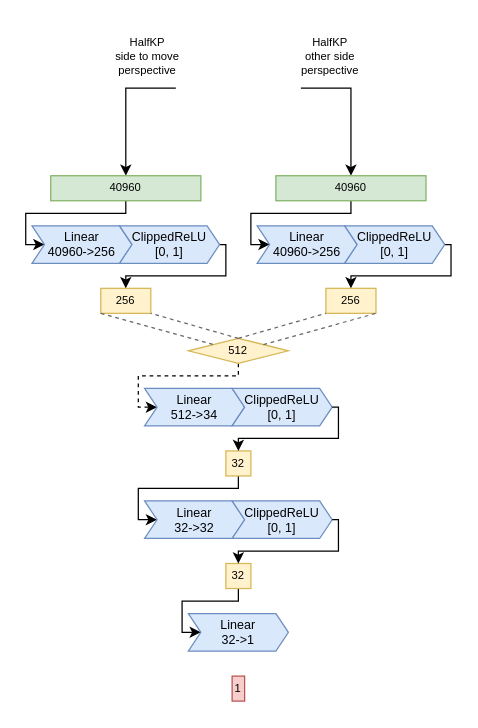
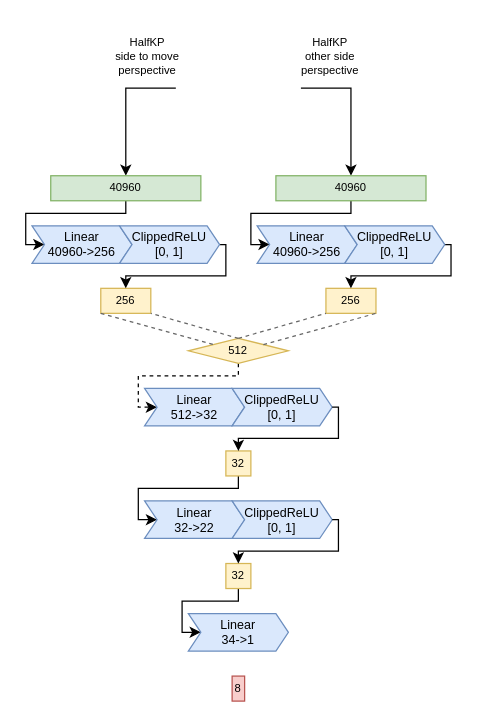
node "Linear 512->34": label "Linear 512->34" -> "Linear 512->32"
node "Linear 32->32": label "Linear 32->32" -> "Linear 32->22"
node "Linear 32->1": label "Linear 32->1" -> "Linear 34->1"
node "1": label "1" -> "8"
